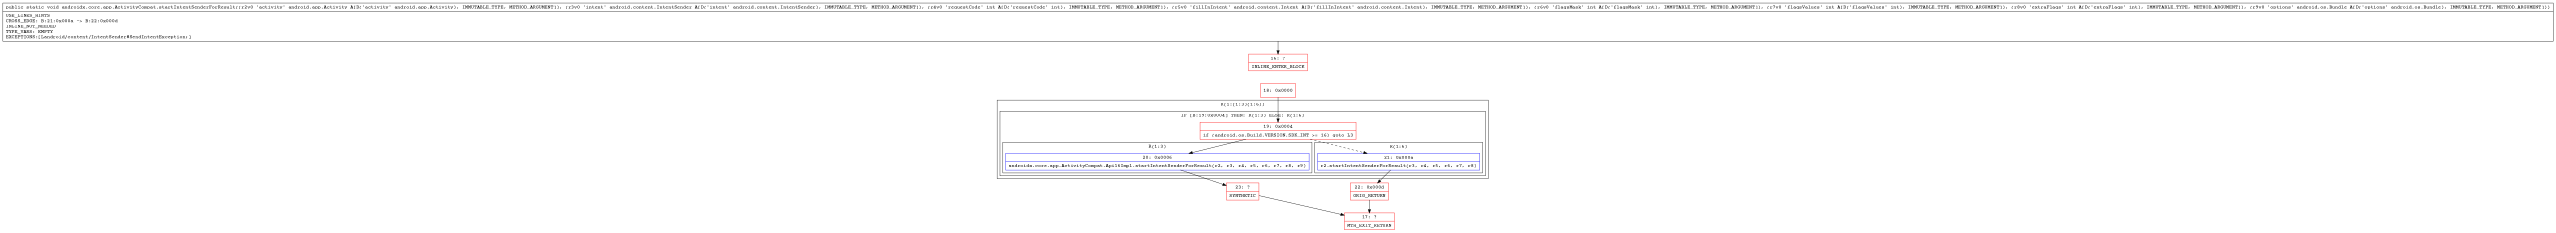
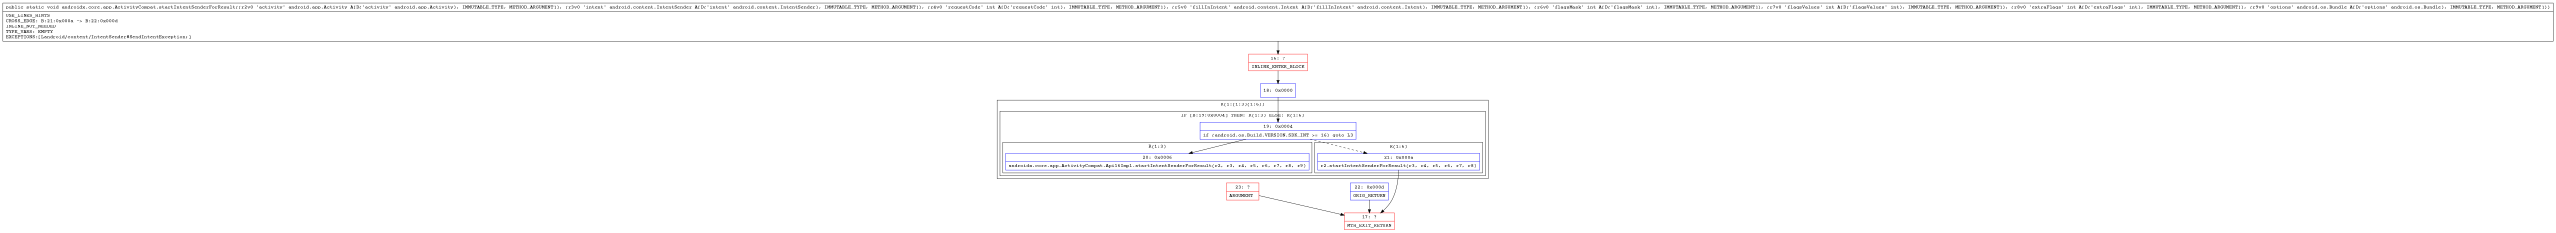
edge "16: ?" -> "18: 0x0000": added
node "18: 0x0000": color red -> blue
node "19: 0x0004": color red -> blue
edge "21: 0x000a" -> "22: 0x000d": now "21: 0x000a" -> "17: ?"
edge "20: 0x0006" -> "23: ?": removed
node "22: 0x000d": color red -> blue
node "23: ?": text "SYNTHETIC" -> "ARGUMENT"
